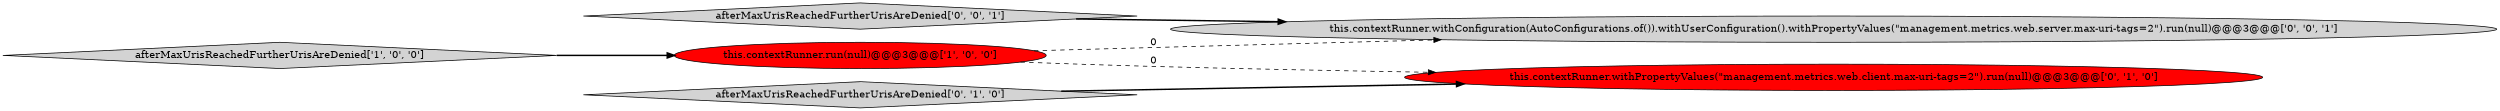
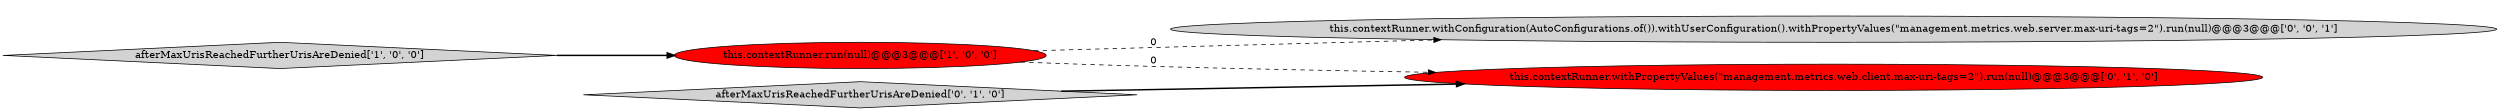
node "afterMaxUrisReachedFurtherUrisAreDenied['0', '0', '1']": removed
